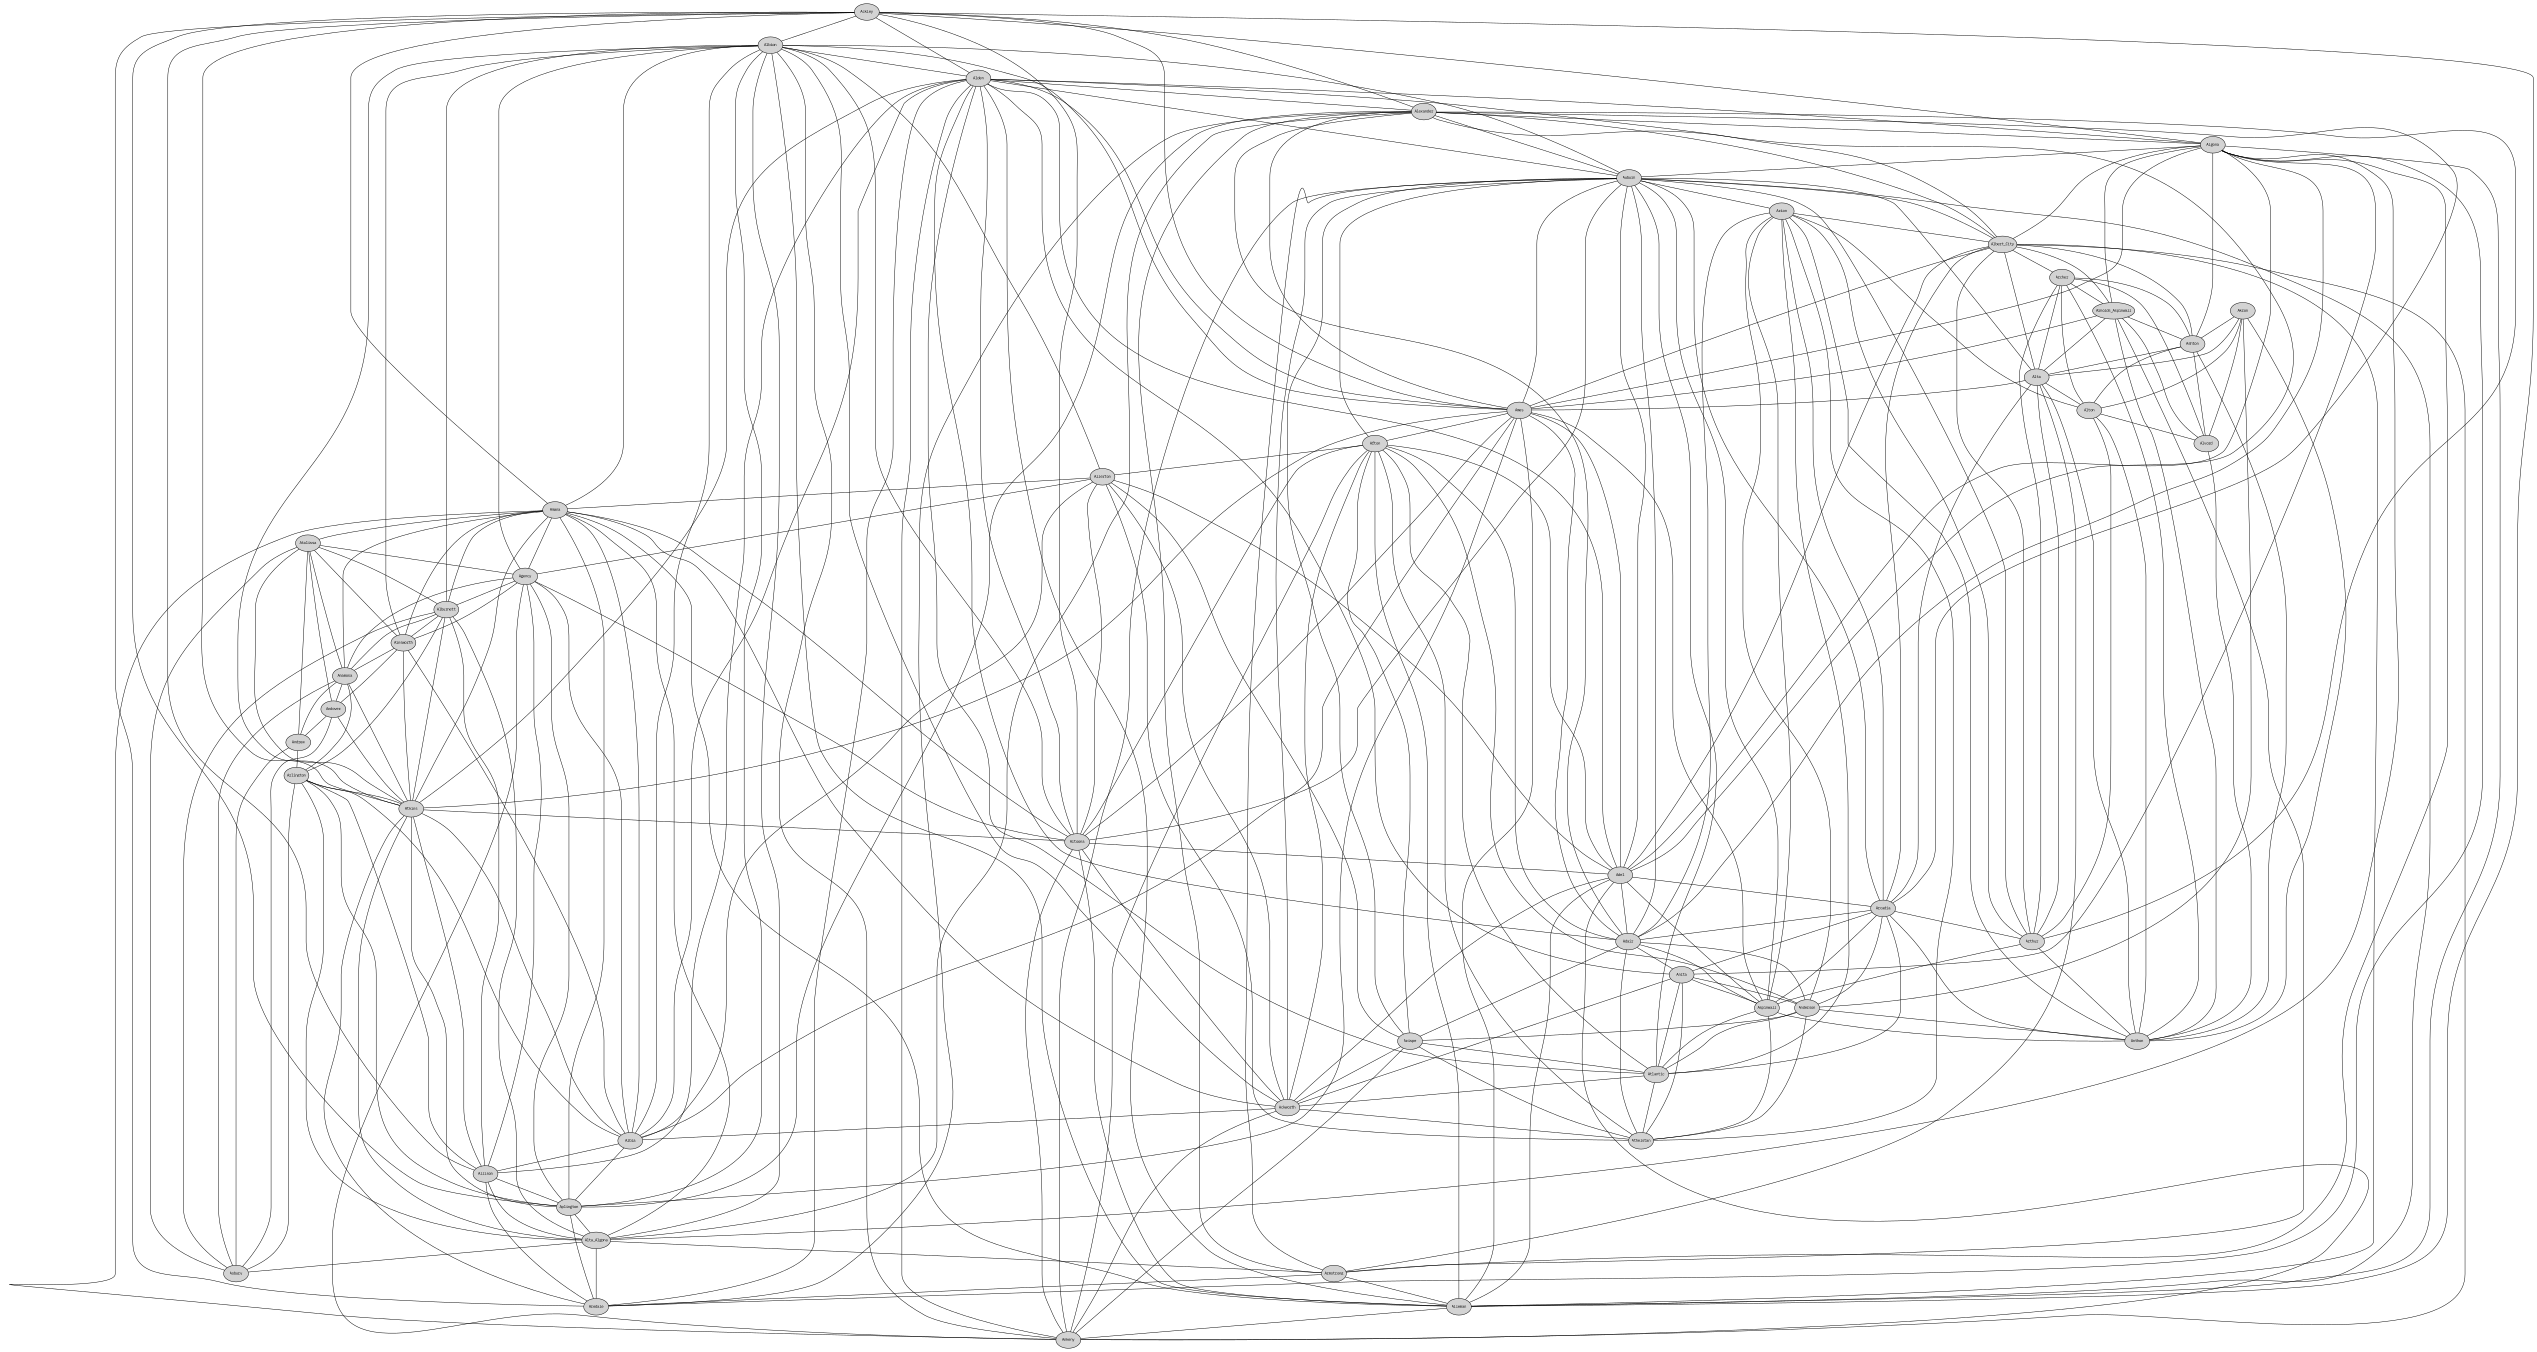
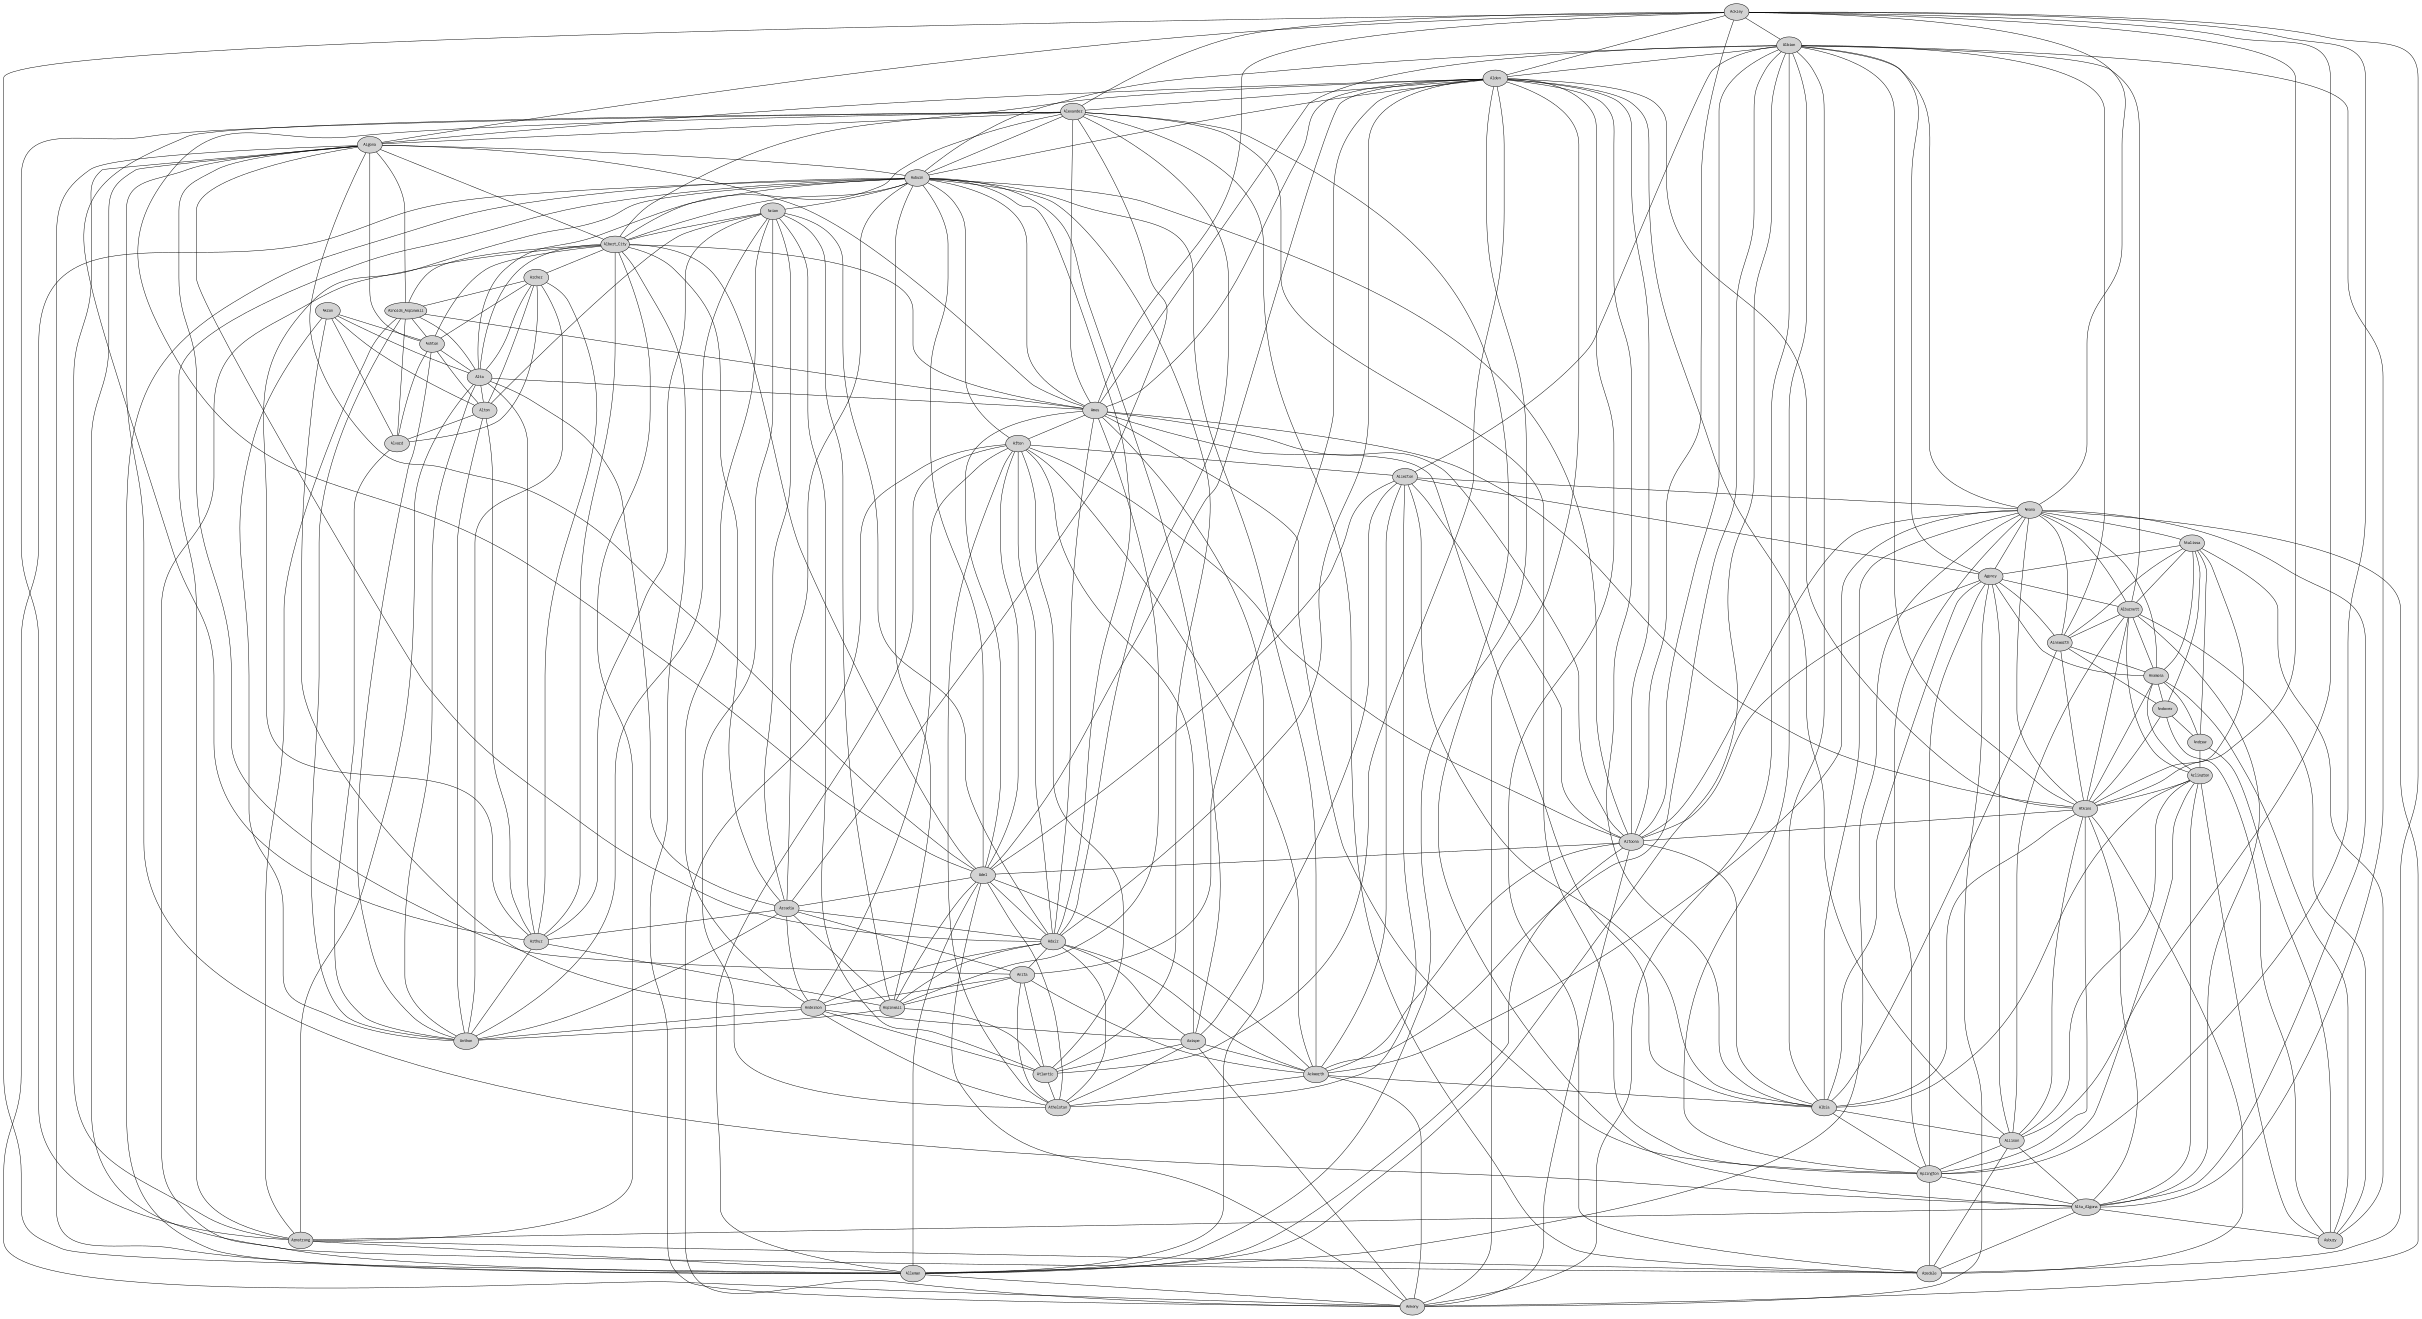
edge "Albert_City" -- "Armstrong": added
edge "Altoona" -- "Albia": added
edge "Arcadia" -- "Atlantic": removed
edge "Atlantic" -- "Ackworth": now "Adair" -- "Ackworth"
edge "Aspinwall" -- "Athelstan": now "Adel" -- "Athelstan"
